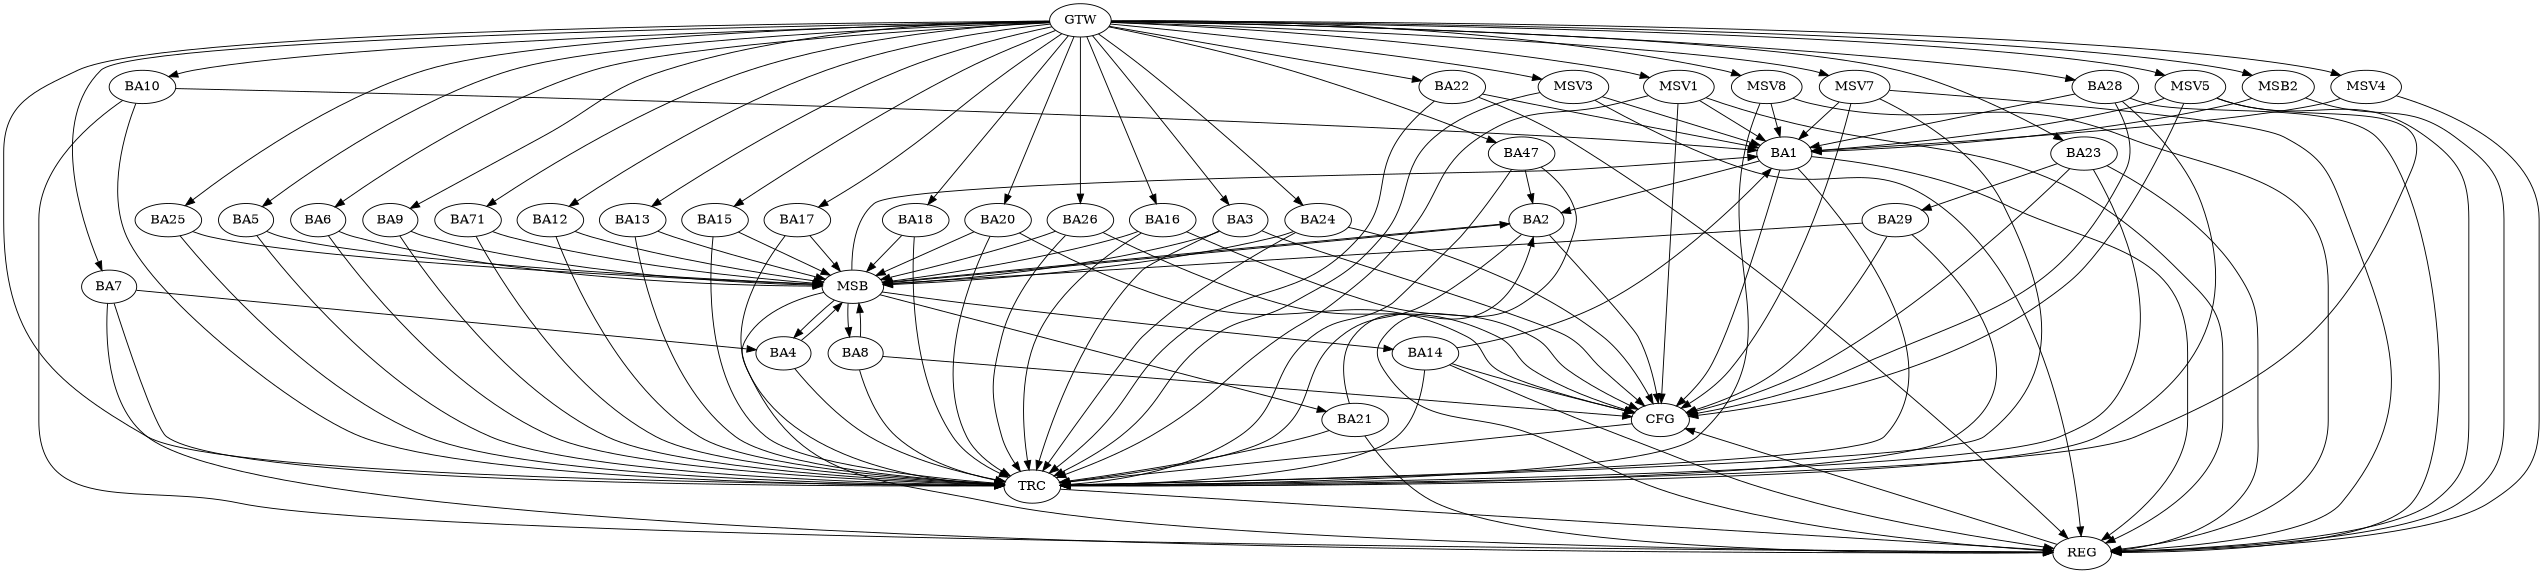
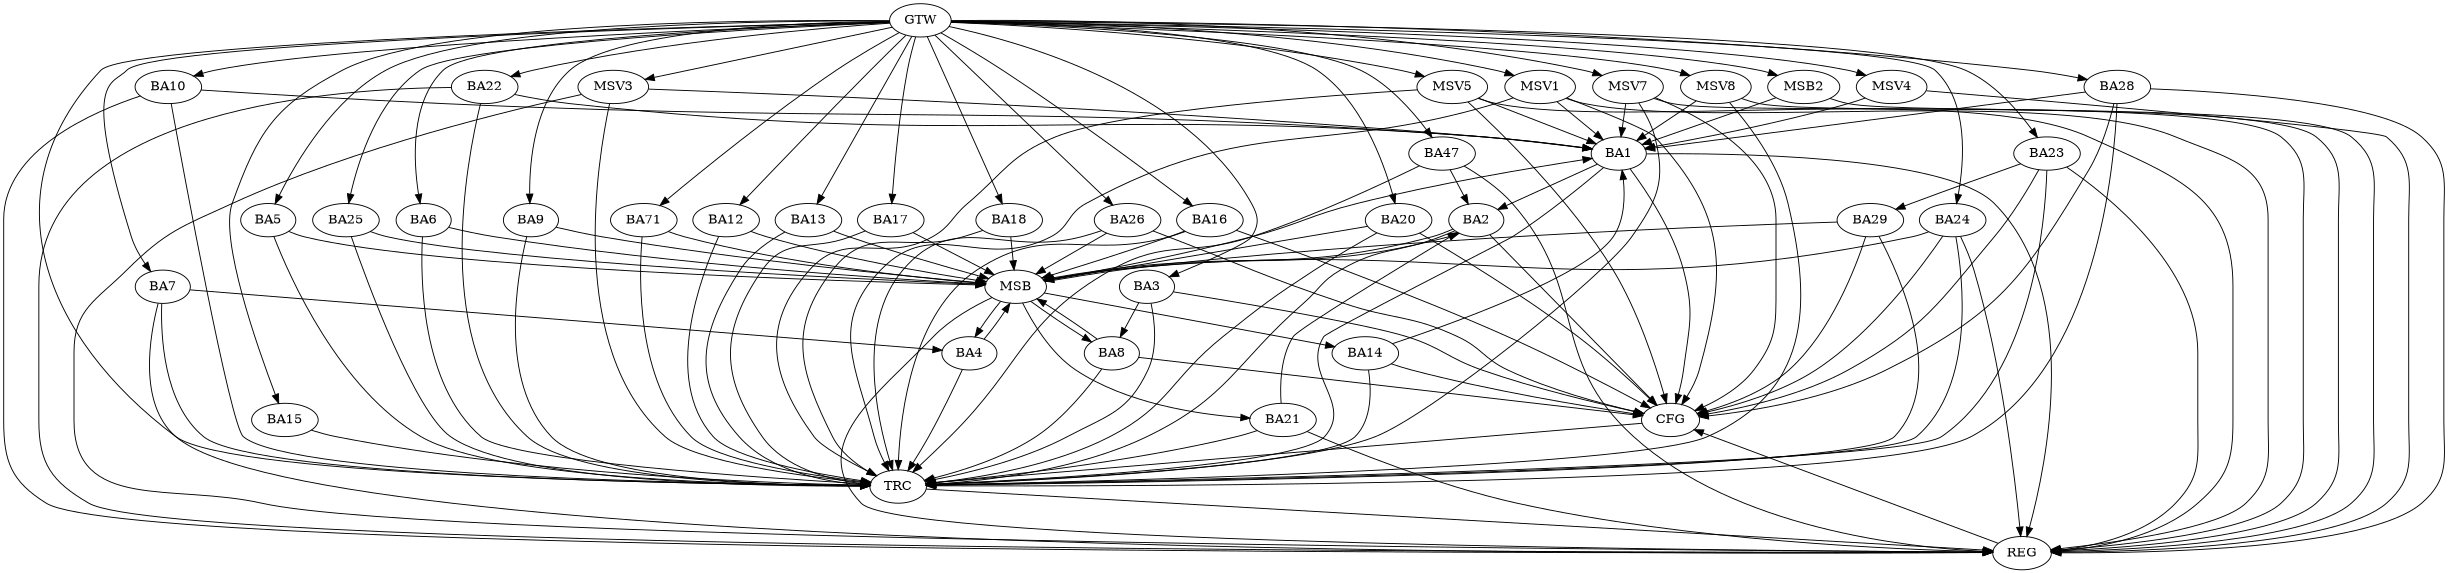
edge "BA15" -> "MSB": removed
edge "BA3" -> "MSB": now "BA3" -> "BA8"
edge "BA14" -> "REG": now "BA24" -> "REG"
